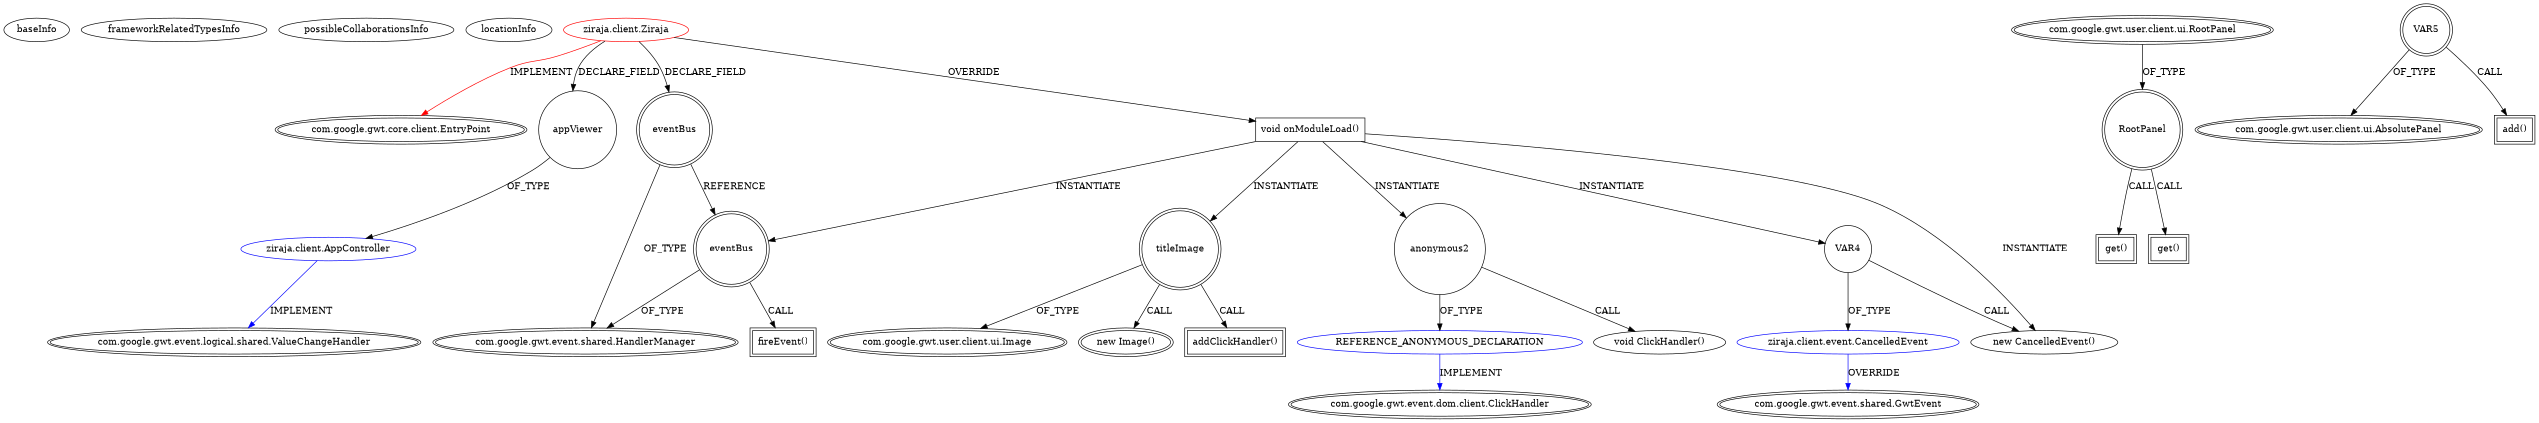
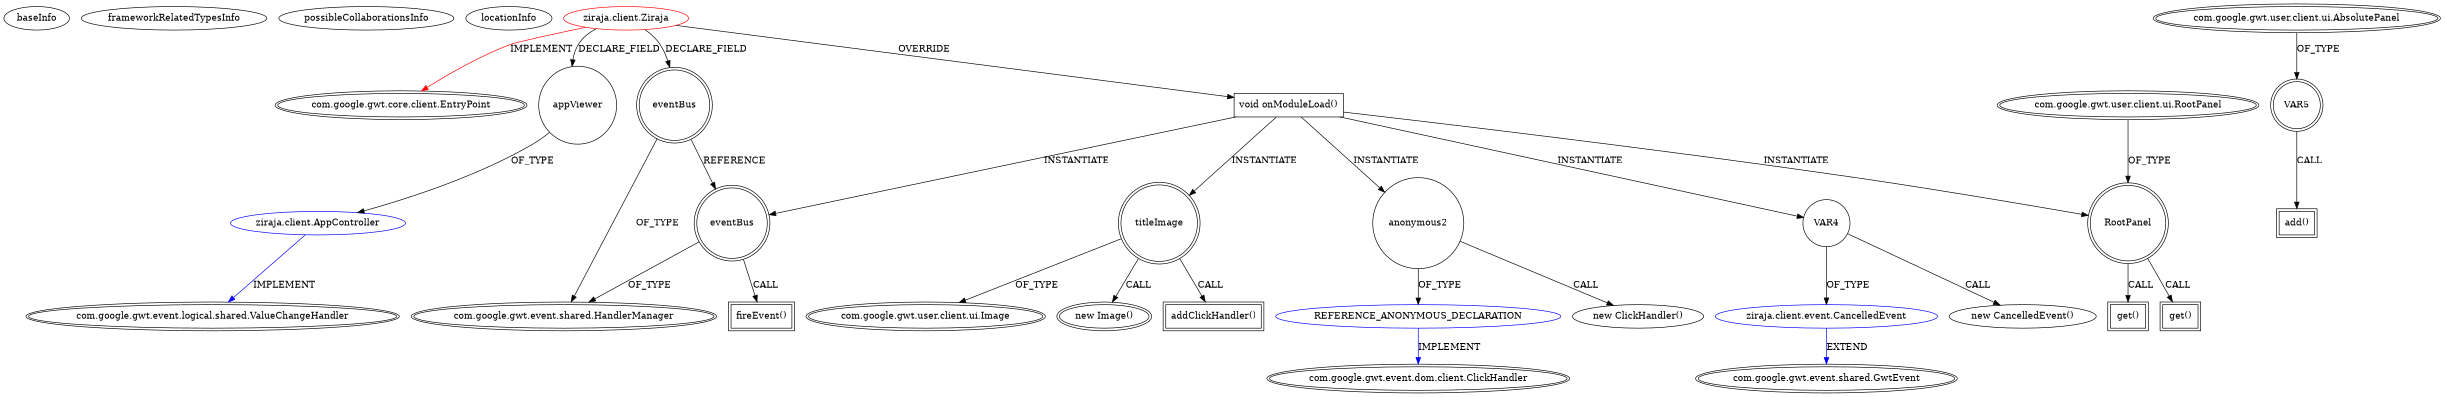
edge "VAR5" -> "com.google.gwt.user.client.ui.AbsolutePanel": reversed
edge "void onModuleLoad()" -> "new CancelledEvent()": now "void onModuleLoad()" -> "RootPanel"
node "void ClickHandler()": label "void ClickHandler()" -> "new ClickHandler()"
edge "ziraja.client.event.CancelledEvent" -> "com.google.gwt.event.shared.GwtEvent": label "OVERRIDE" -> "EXTEND"
